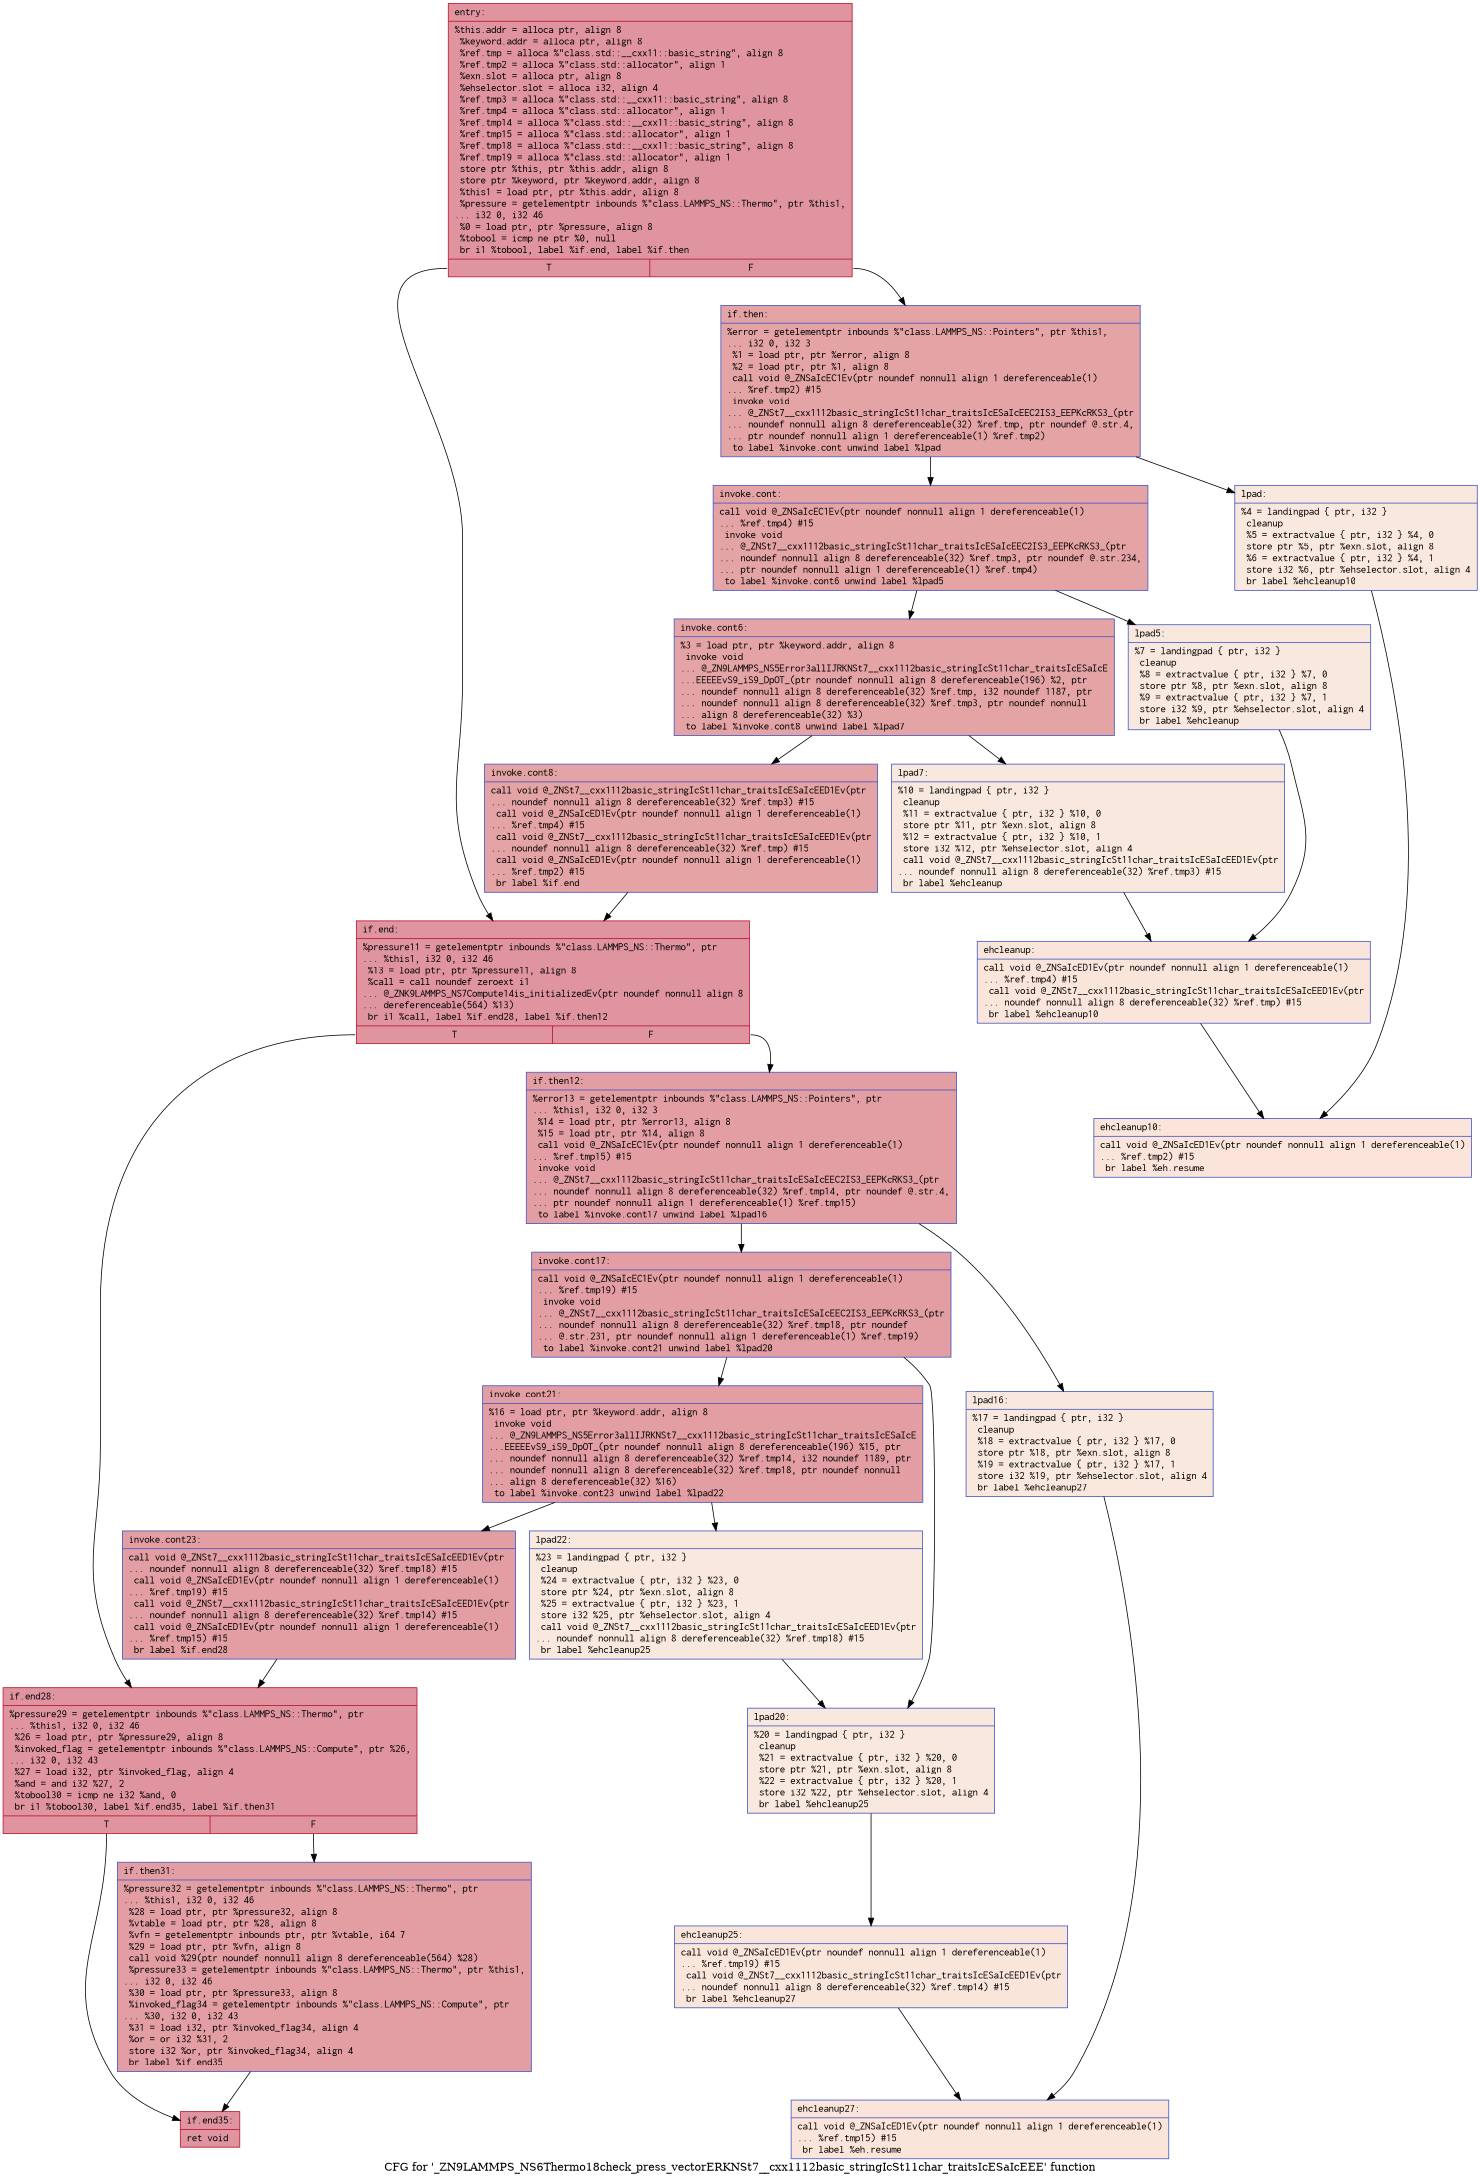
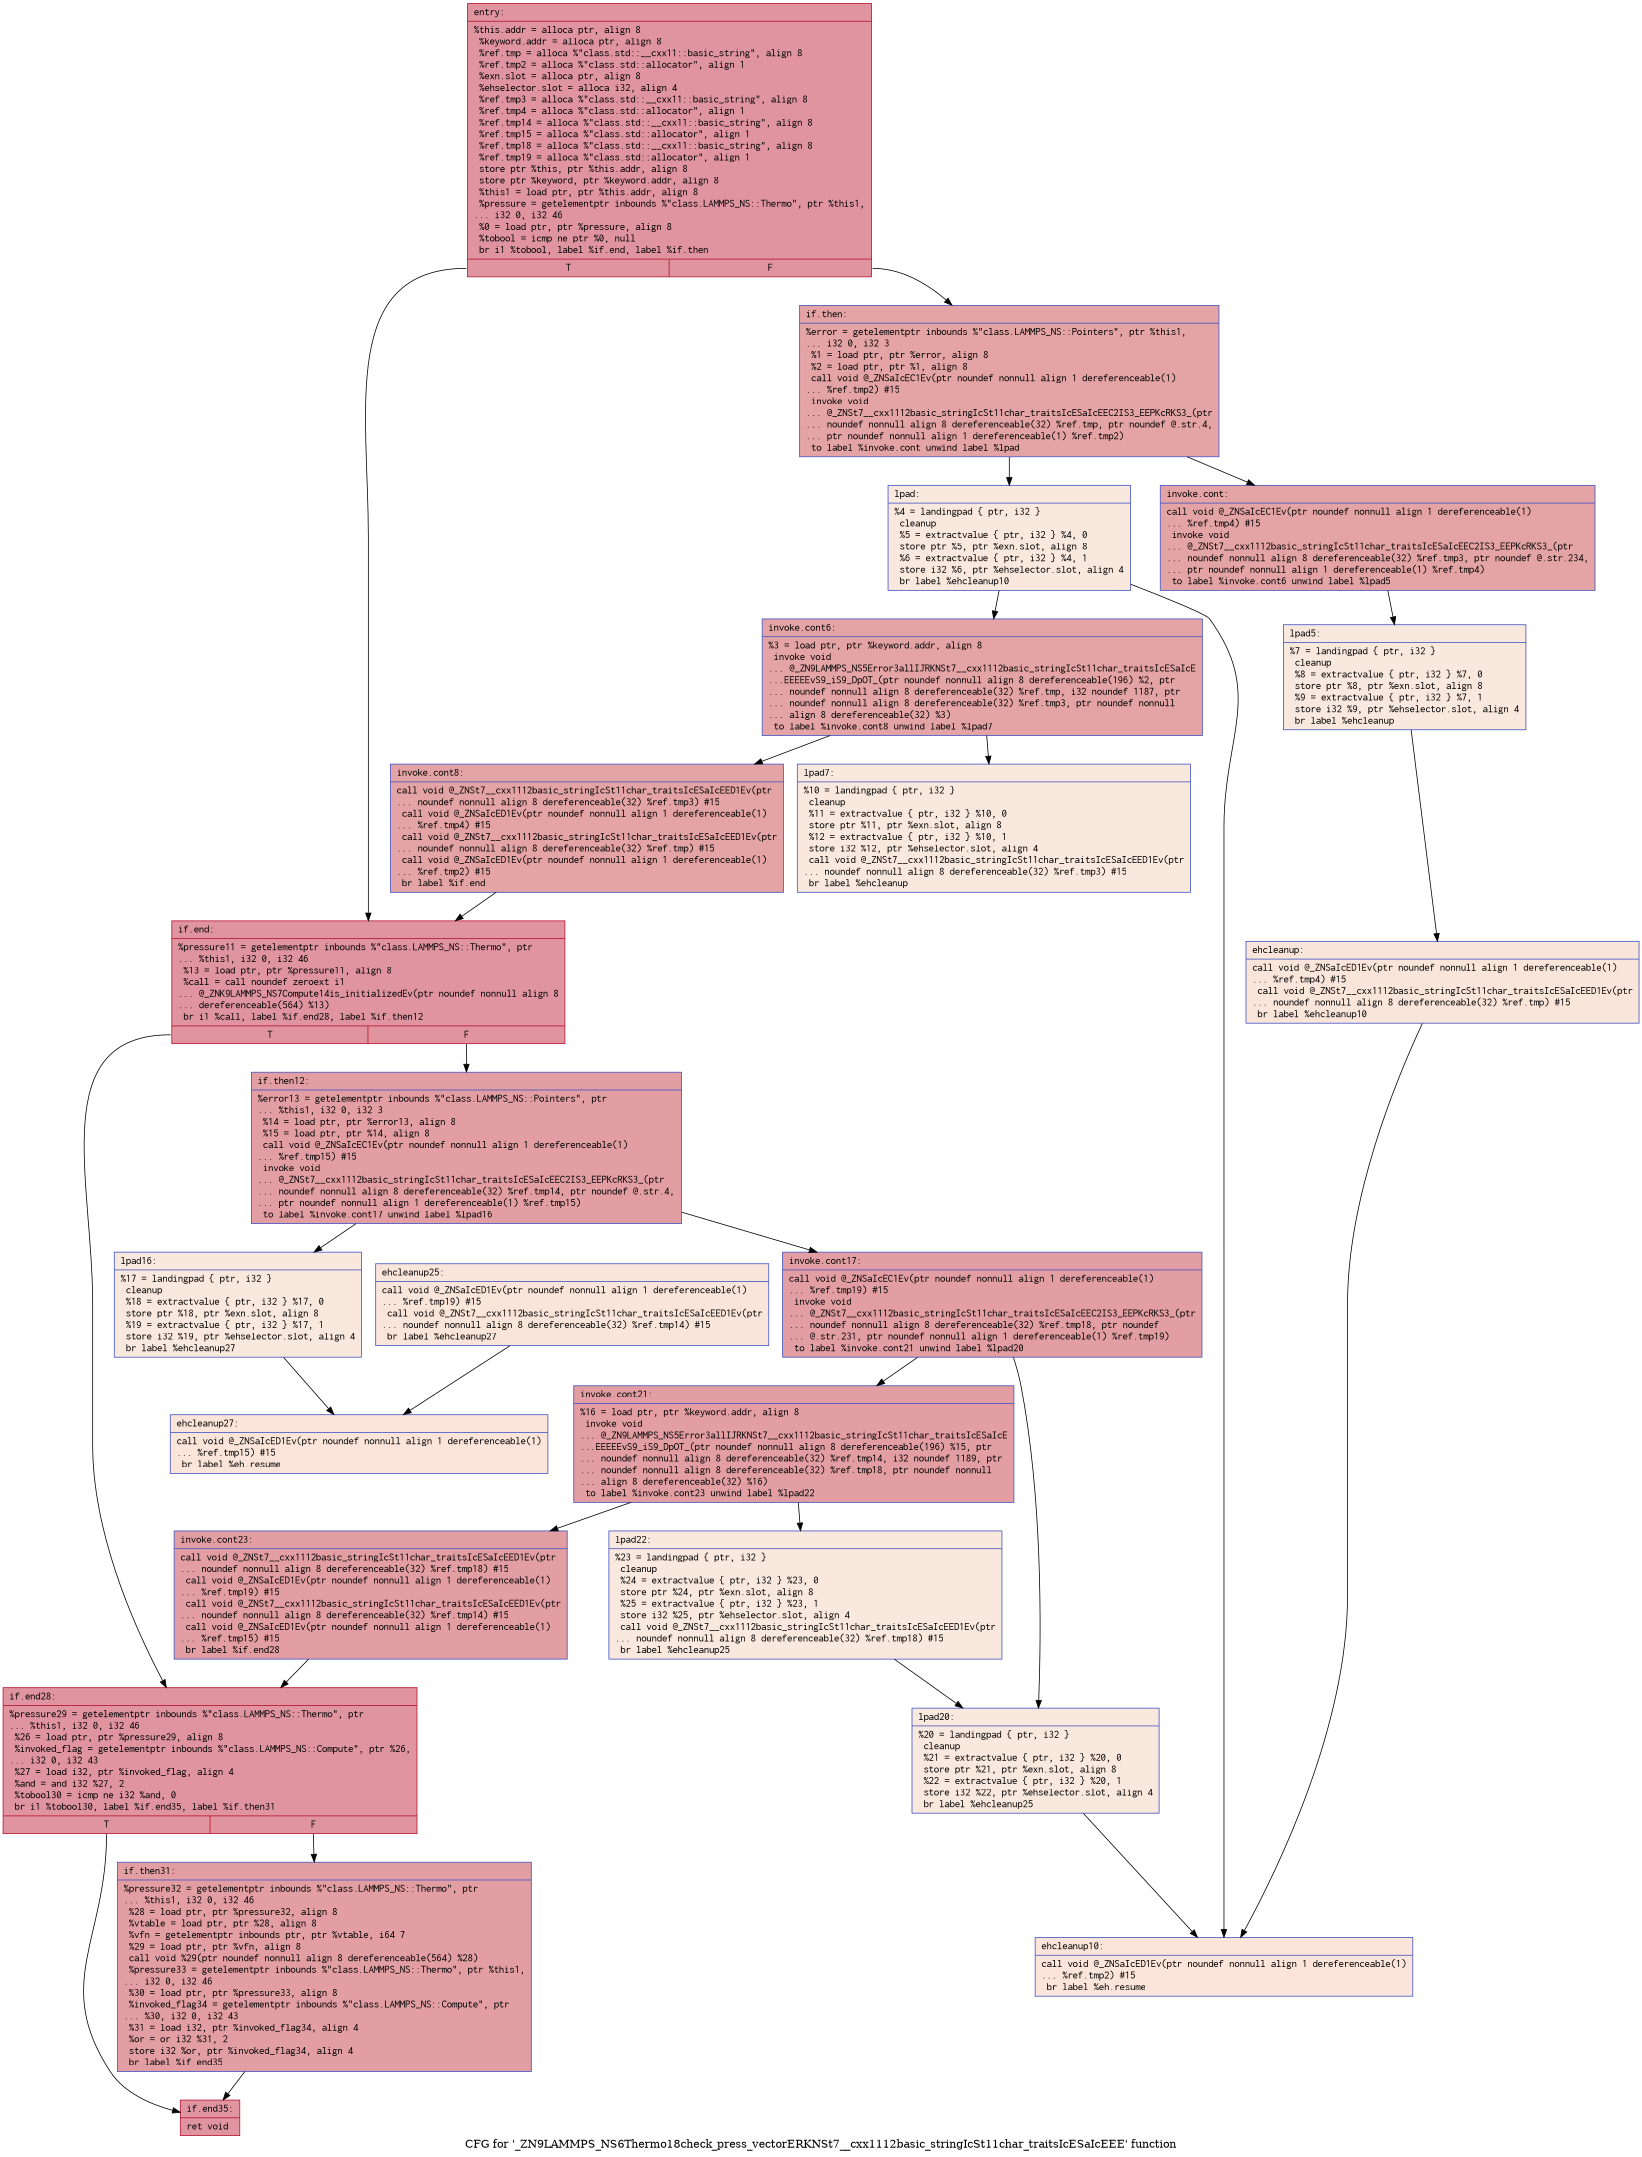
edge "invoke.cont:" -> "invoke.cont6:": now "lpad:" -> "invoke.cont6:"
edge "lpad7:" -> "ehcleanup:": removed
edge "lpad20:" -> "ehcleanup25:": now "lpad20:" -> "ehcleanup10:"
